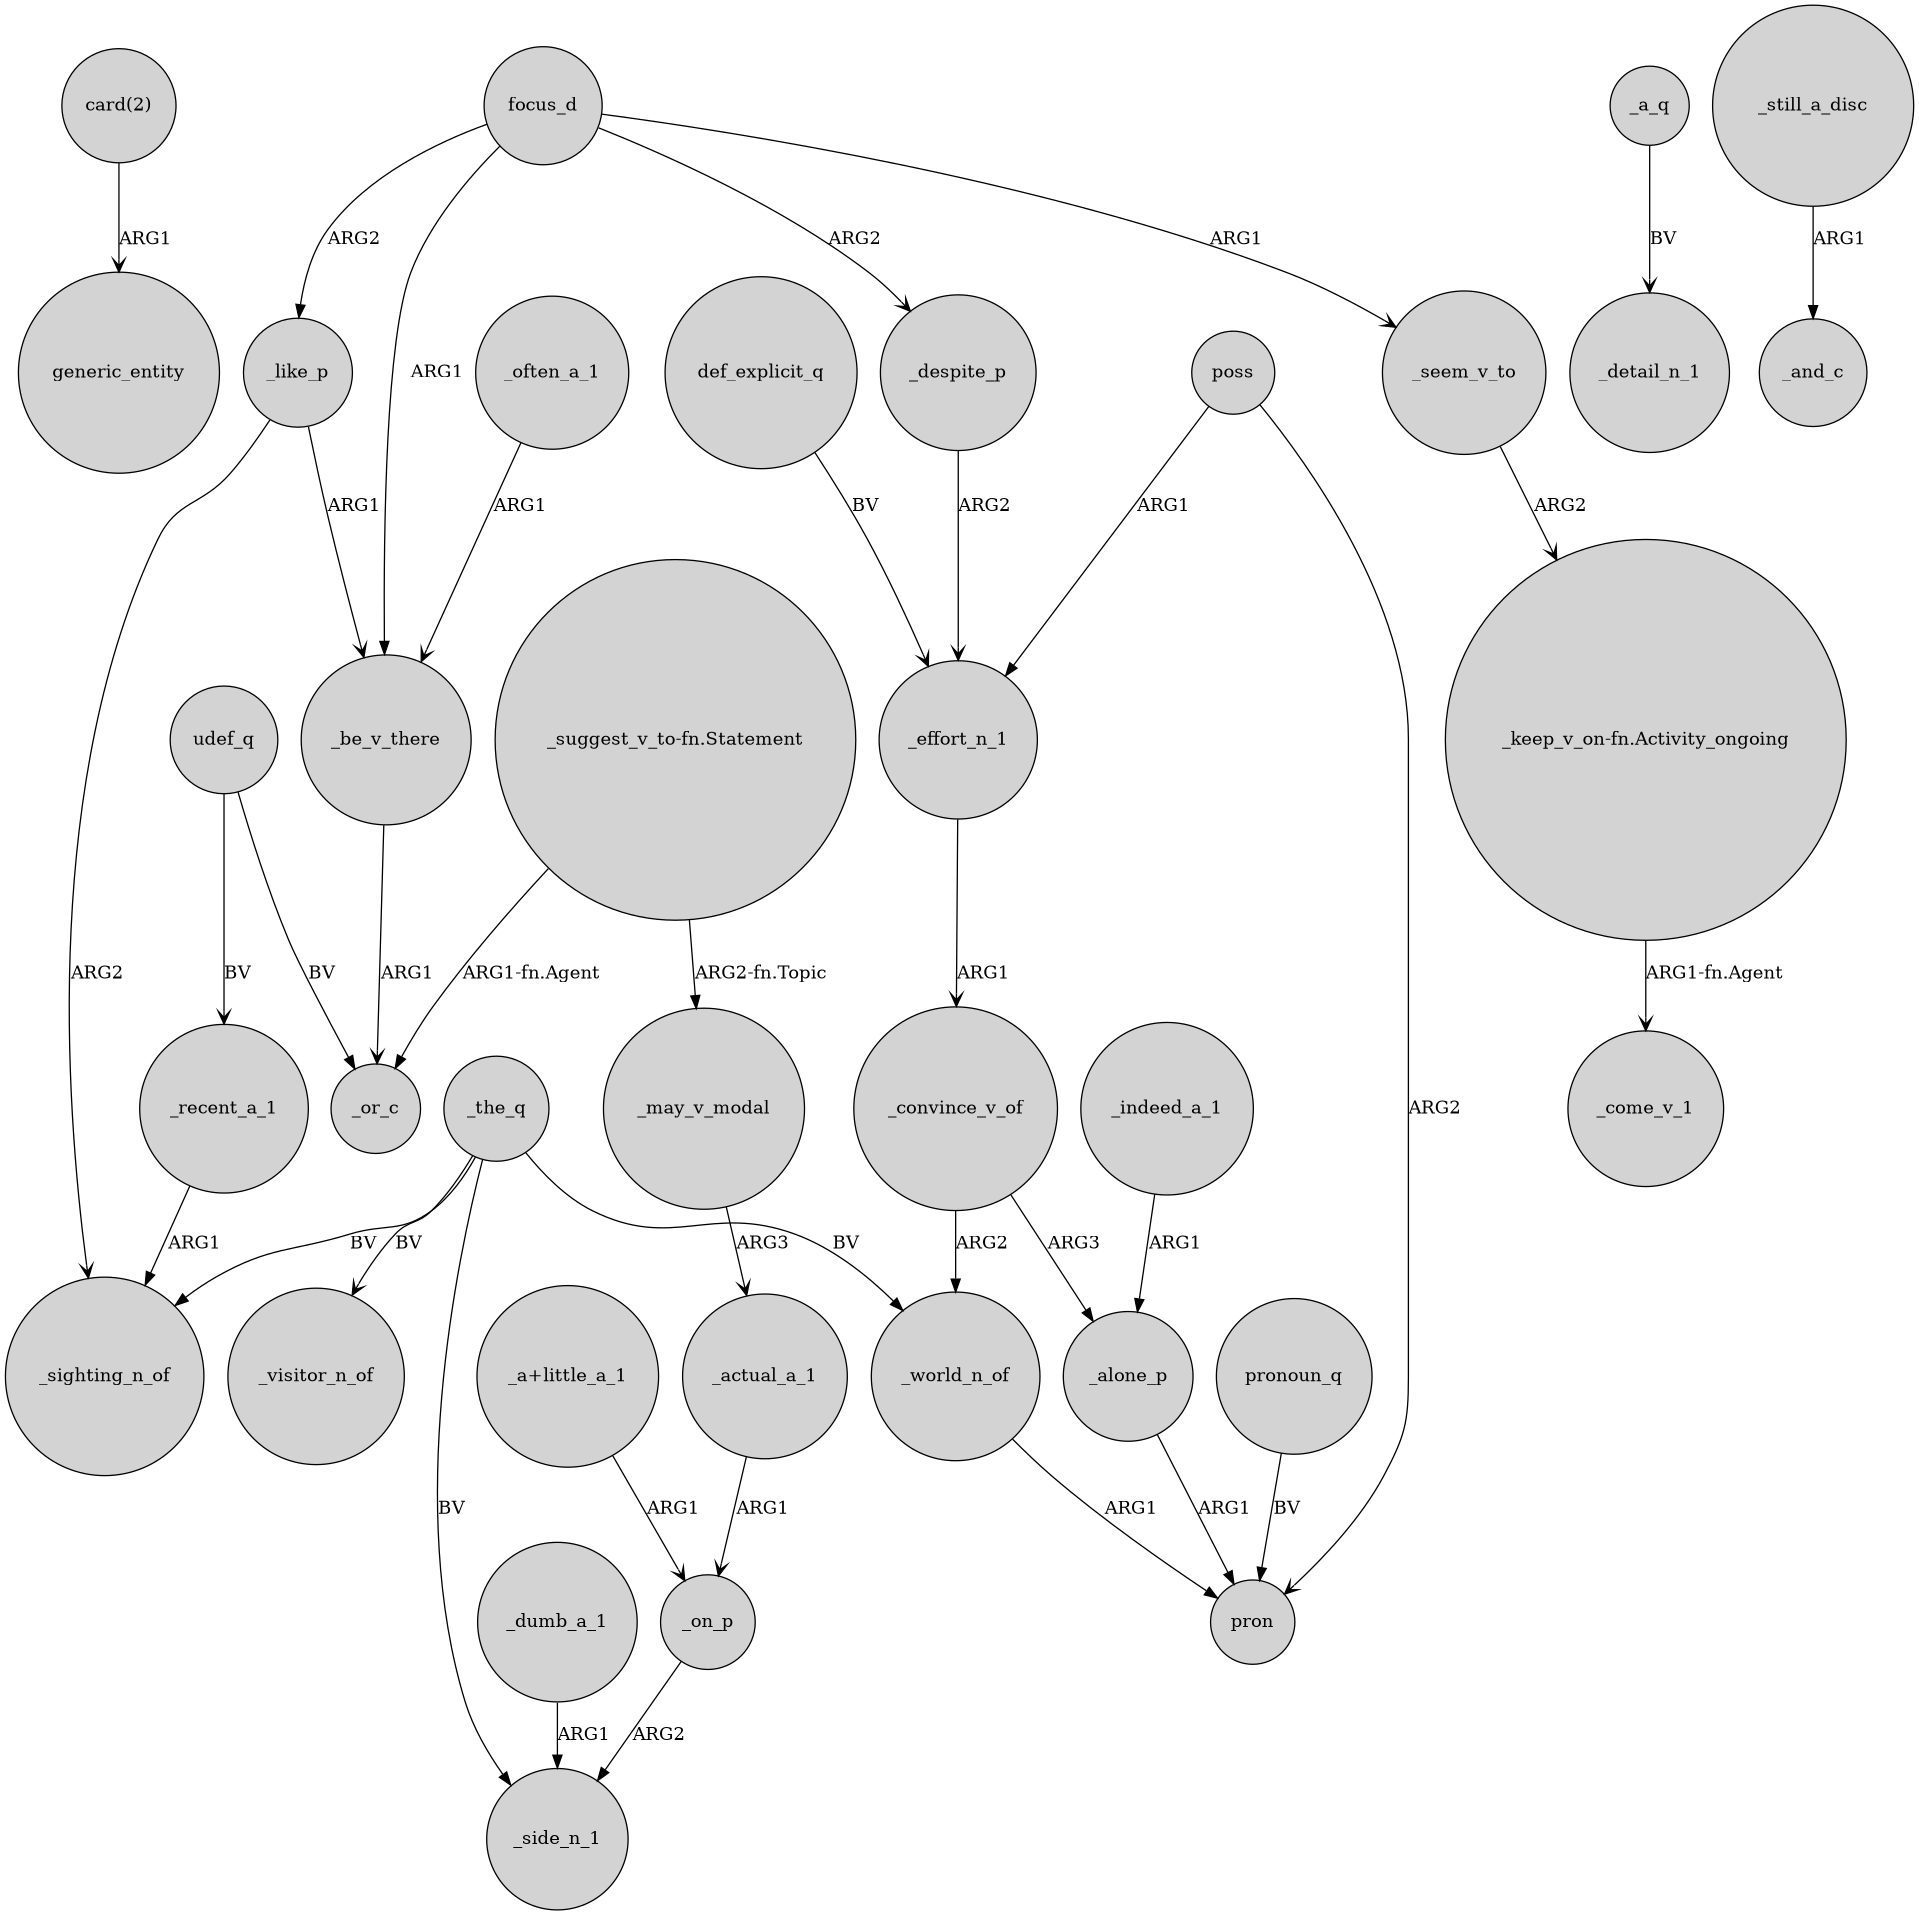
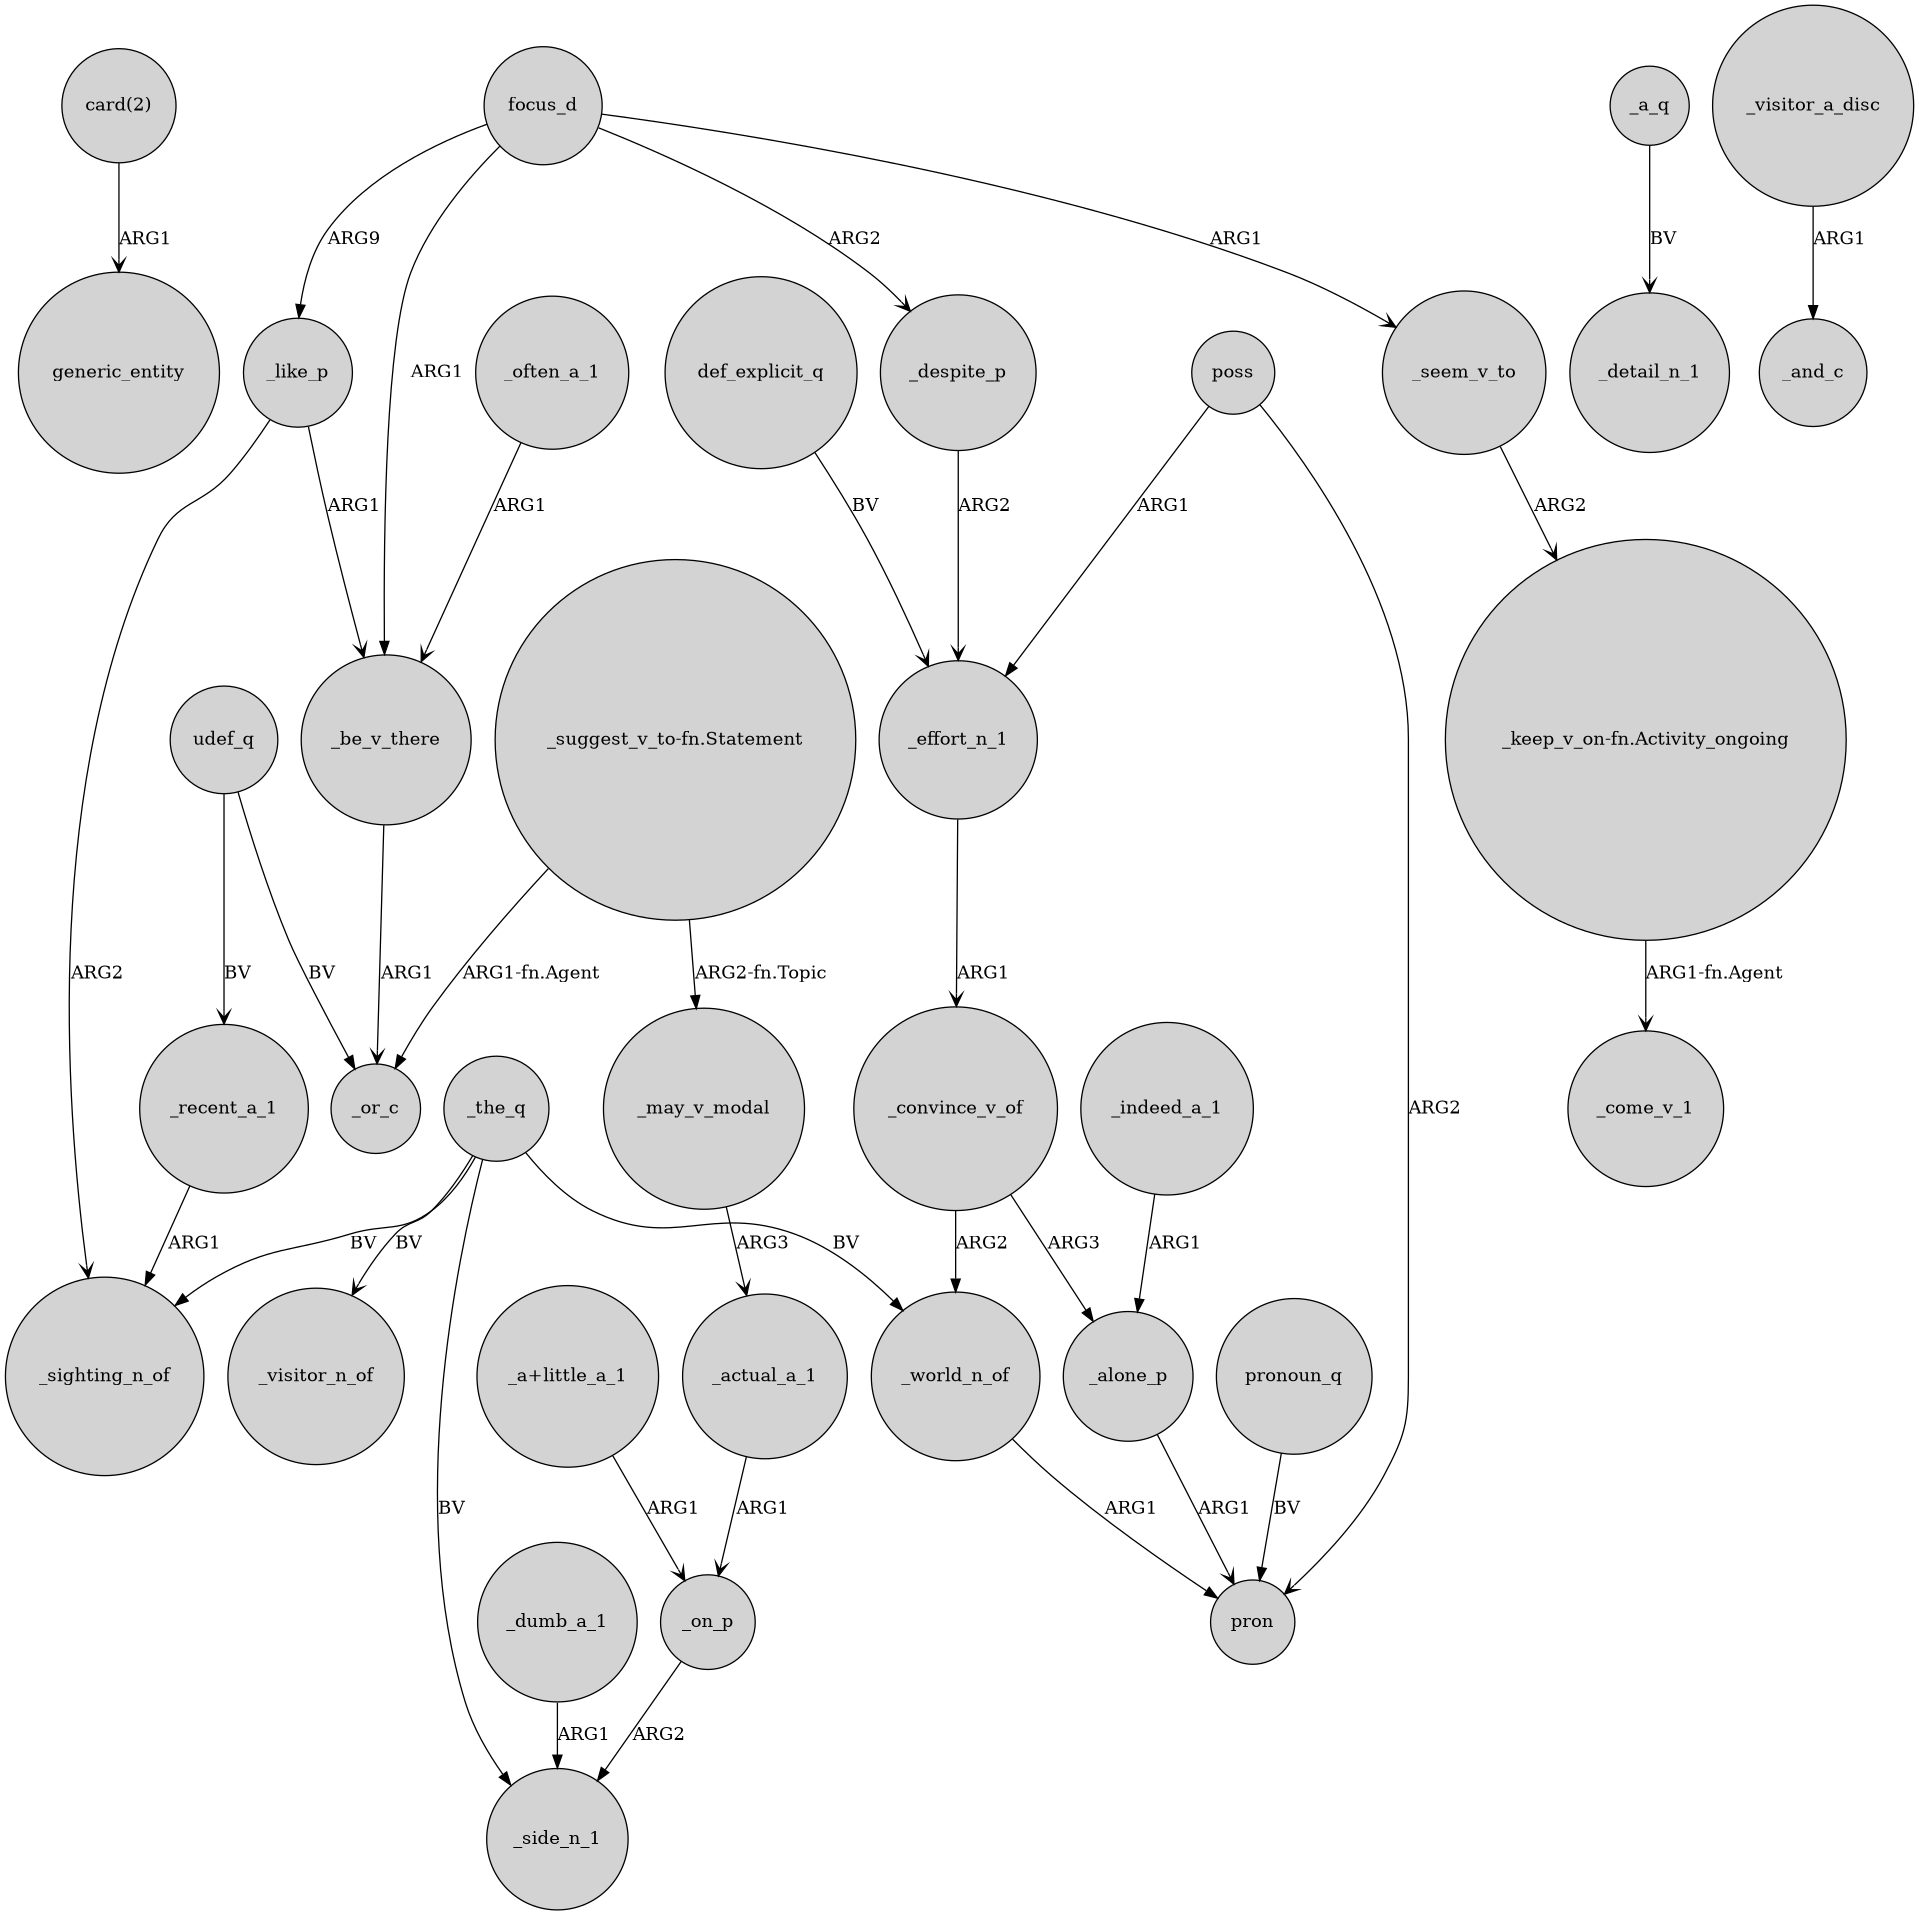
node "_still_a_disc": label "_still_a_disc" -> "_visitor_a_disc"
edge "focus_d" -> "_like_p": label "ARG2" -> "ARG9"
edge "_alone_p" -> "pron": arrowhead normal -> vee
